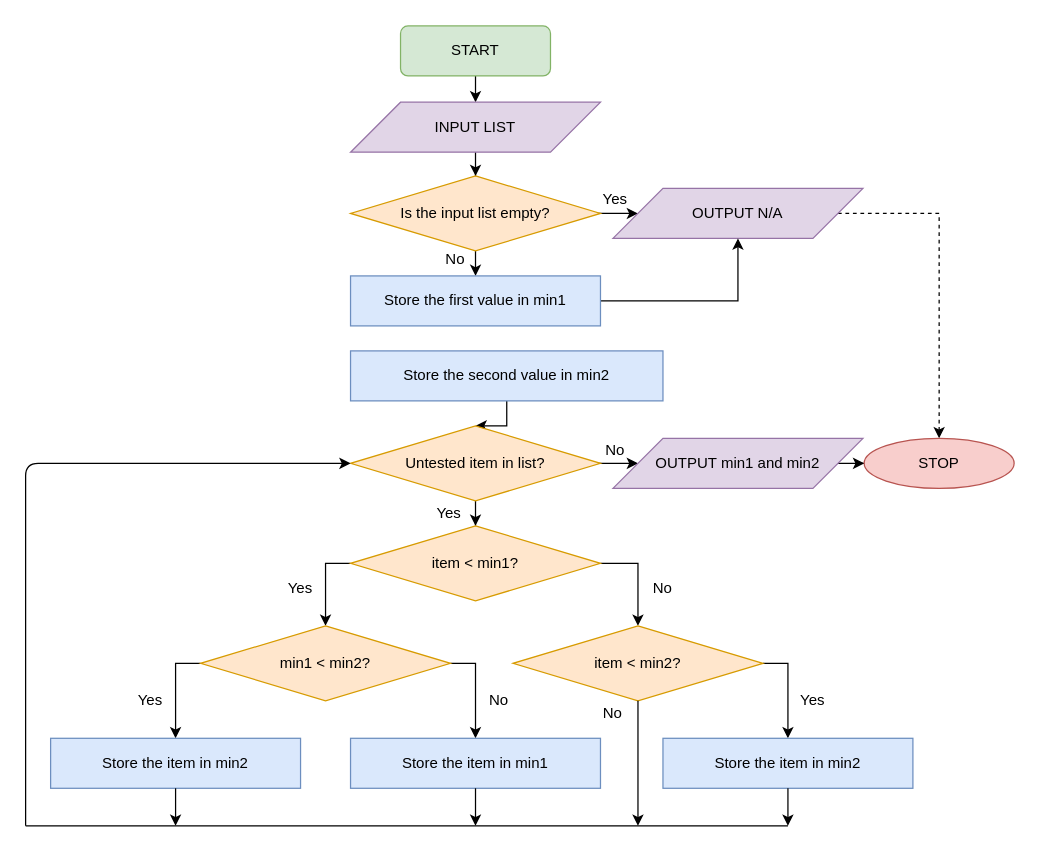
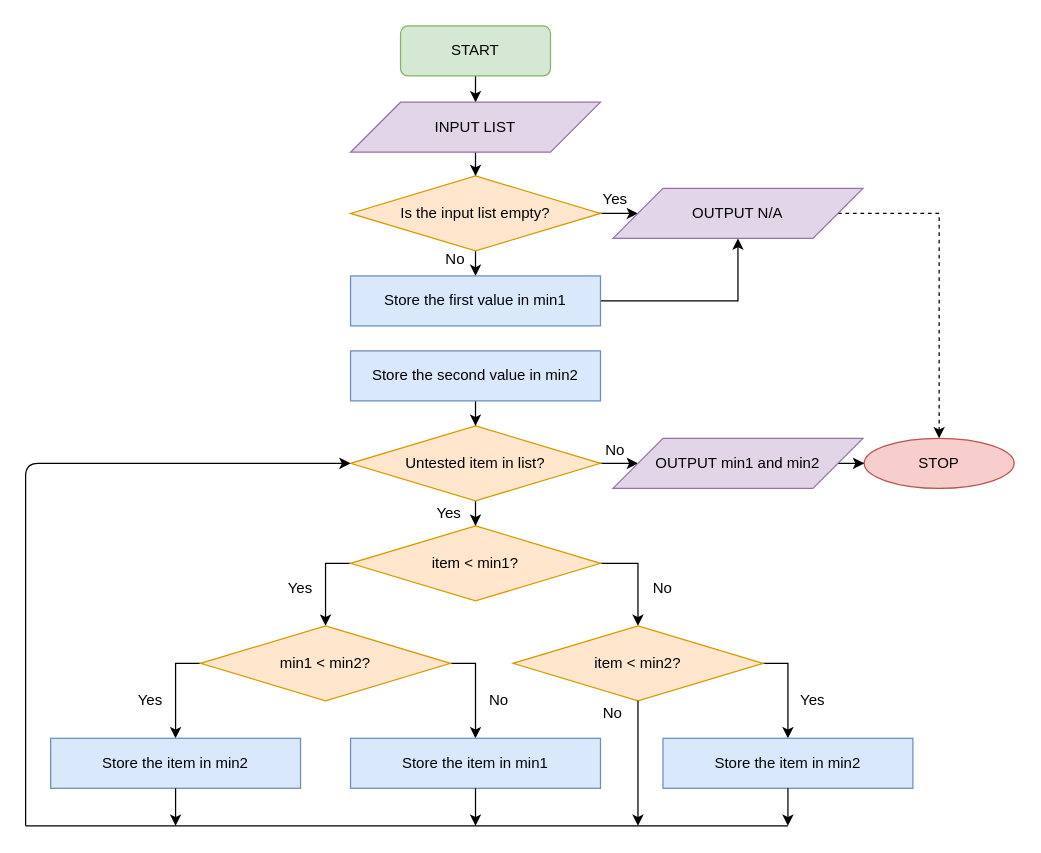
node "Store the second value in min2": size 313x50 -> 250x50
